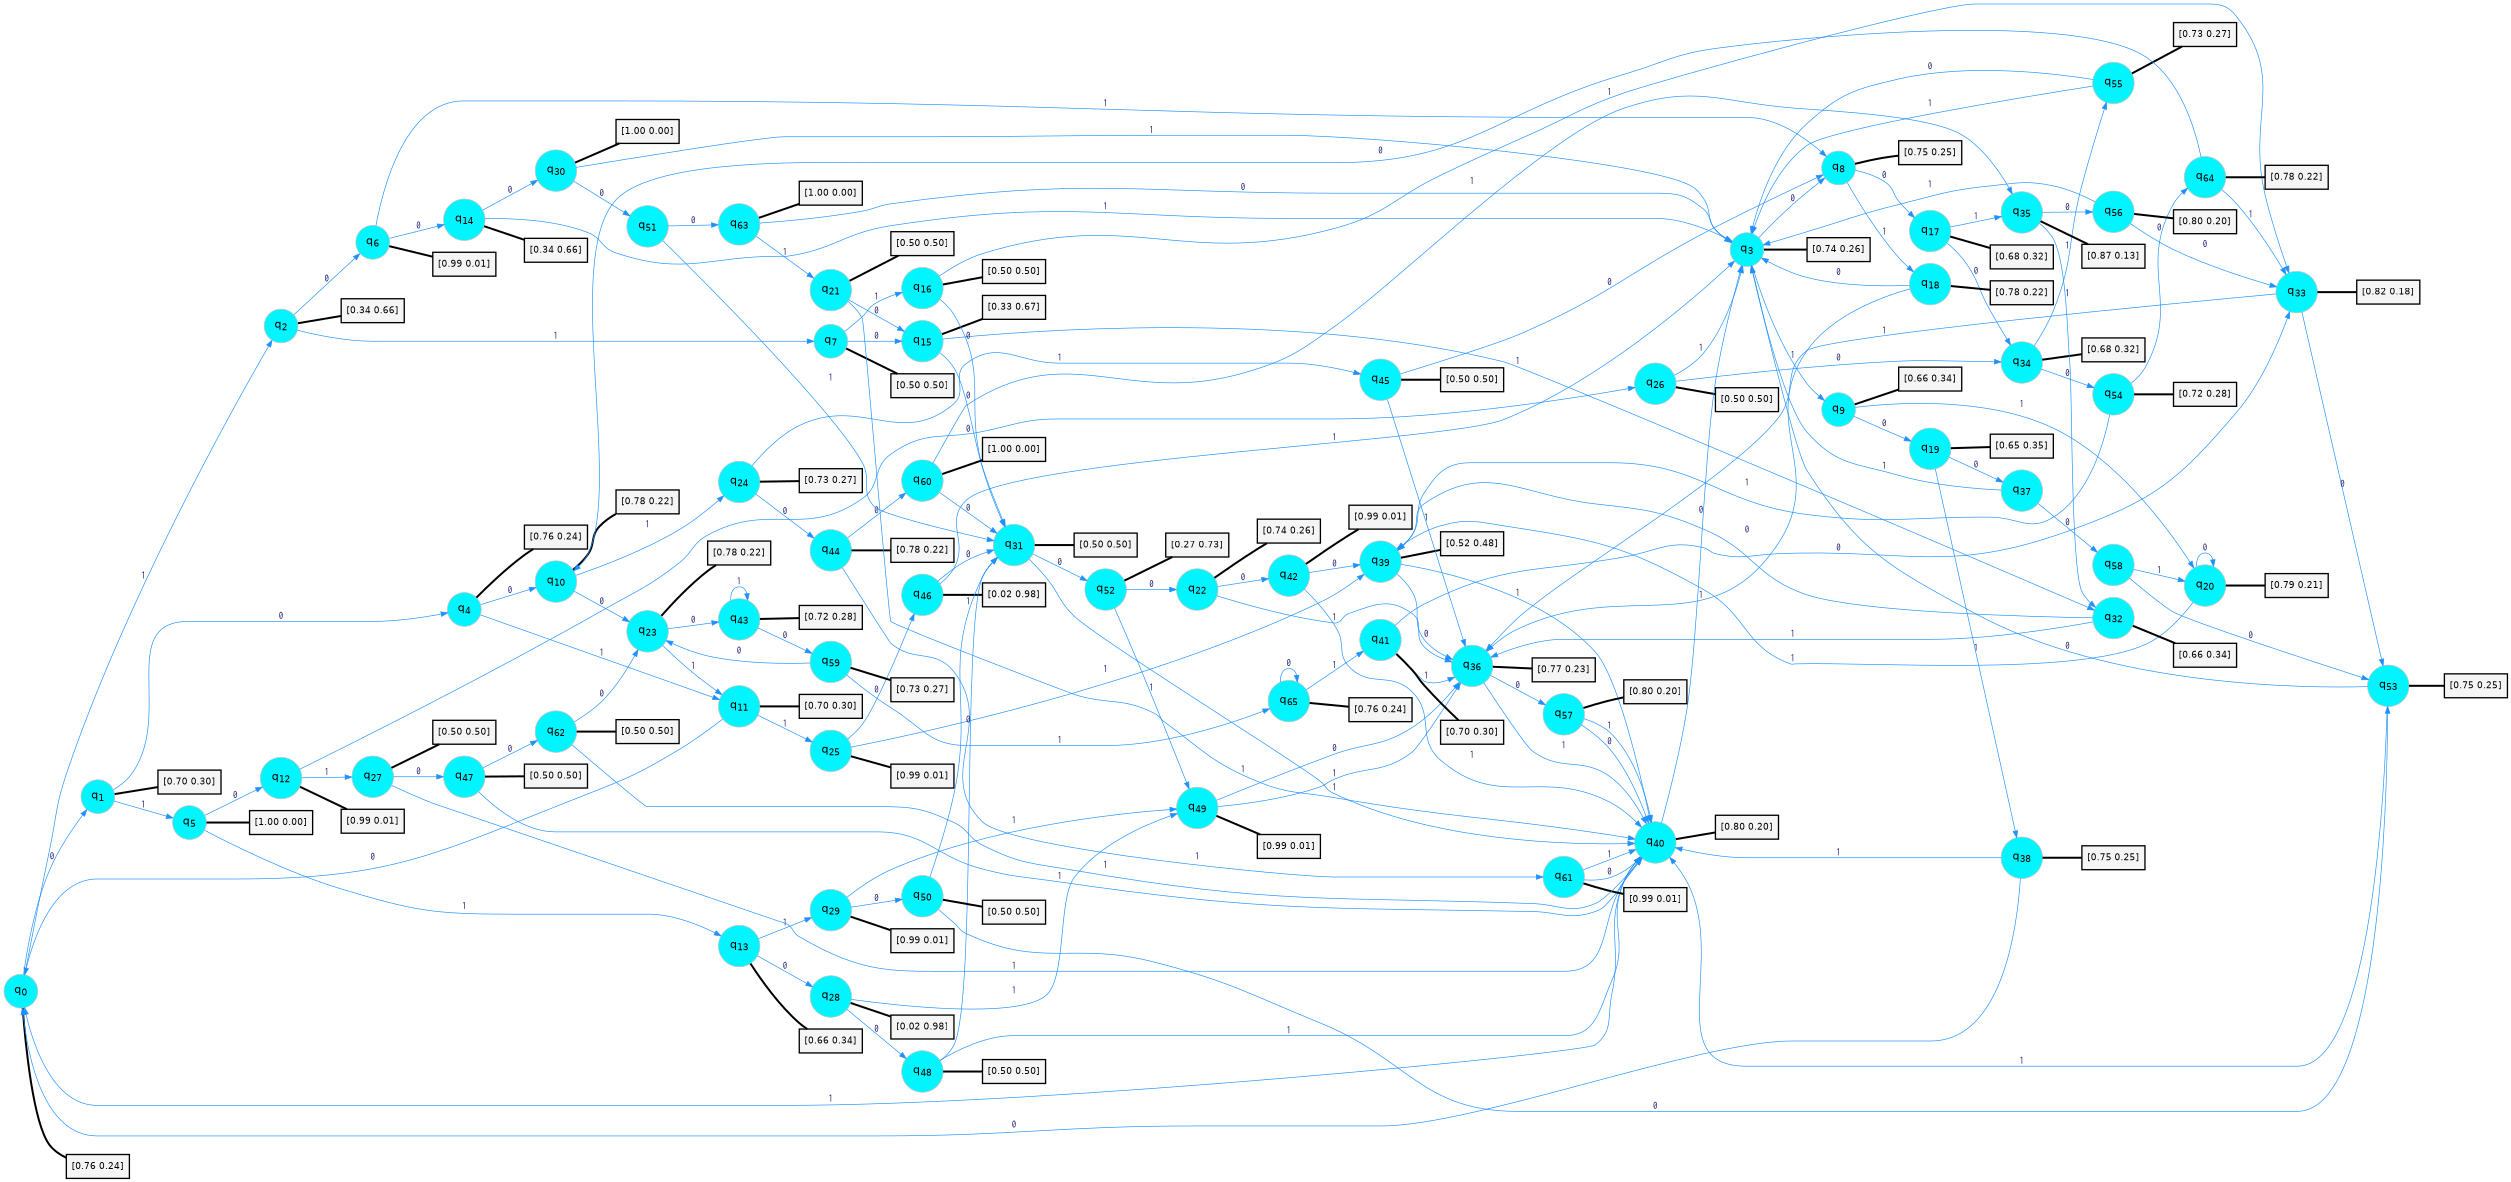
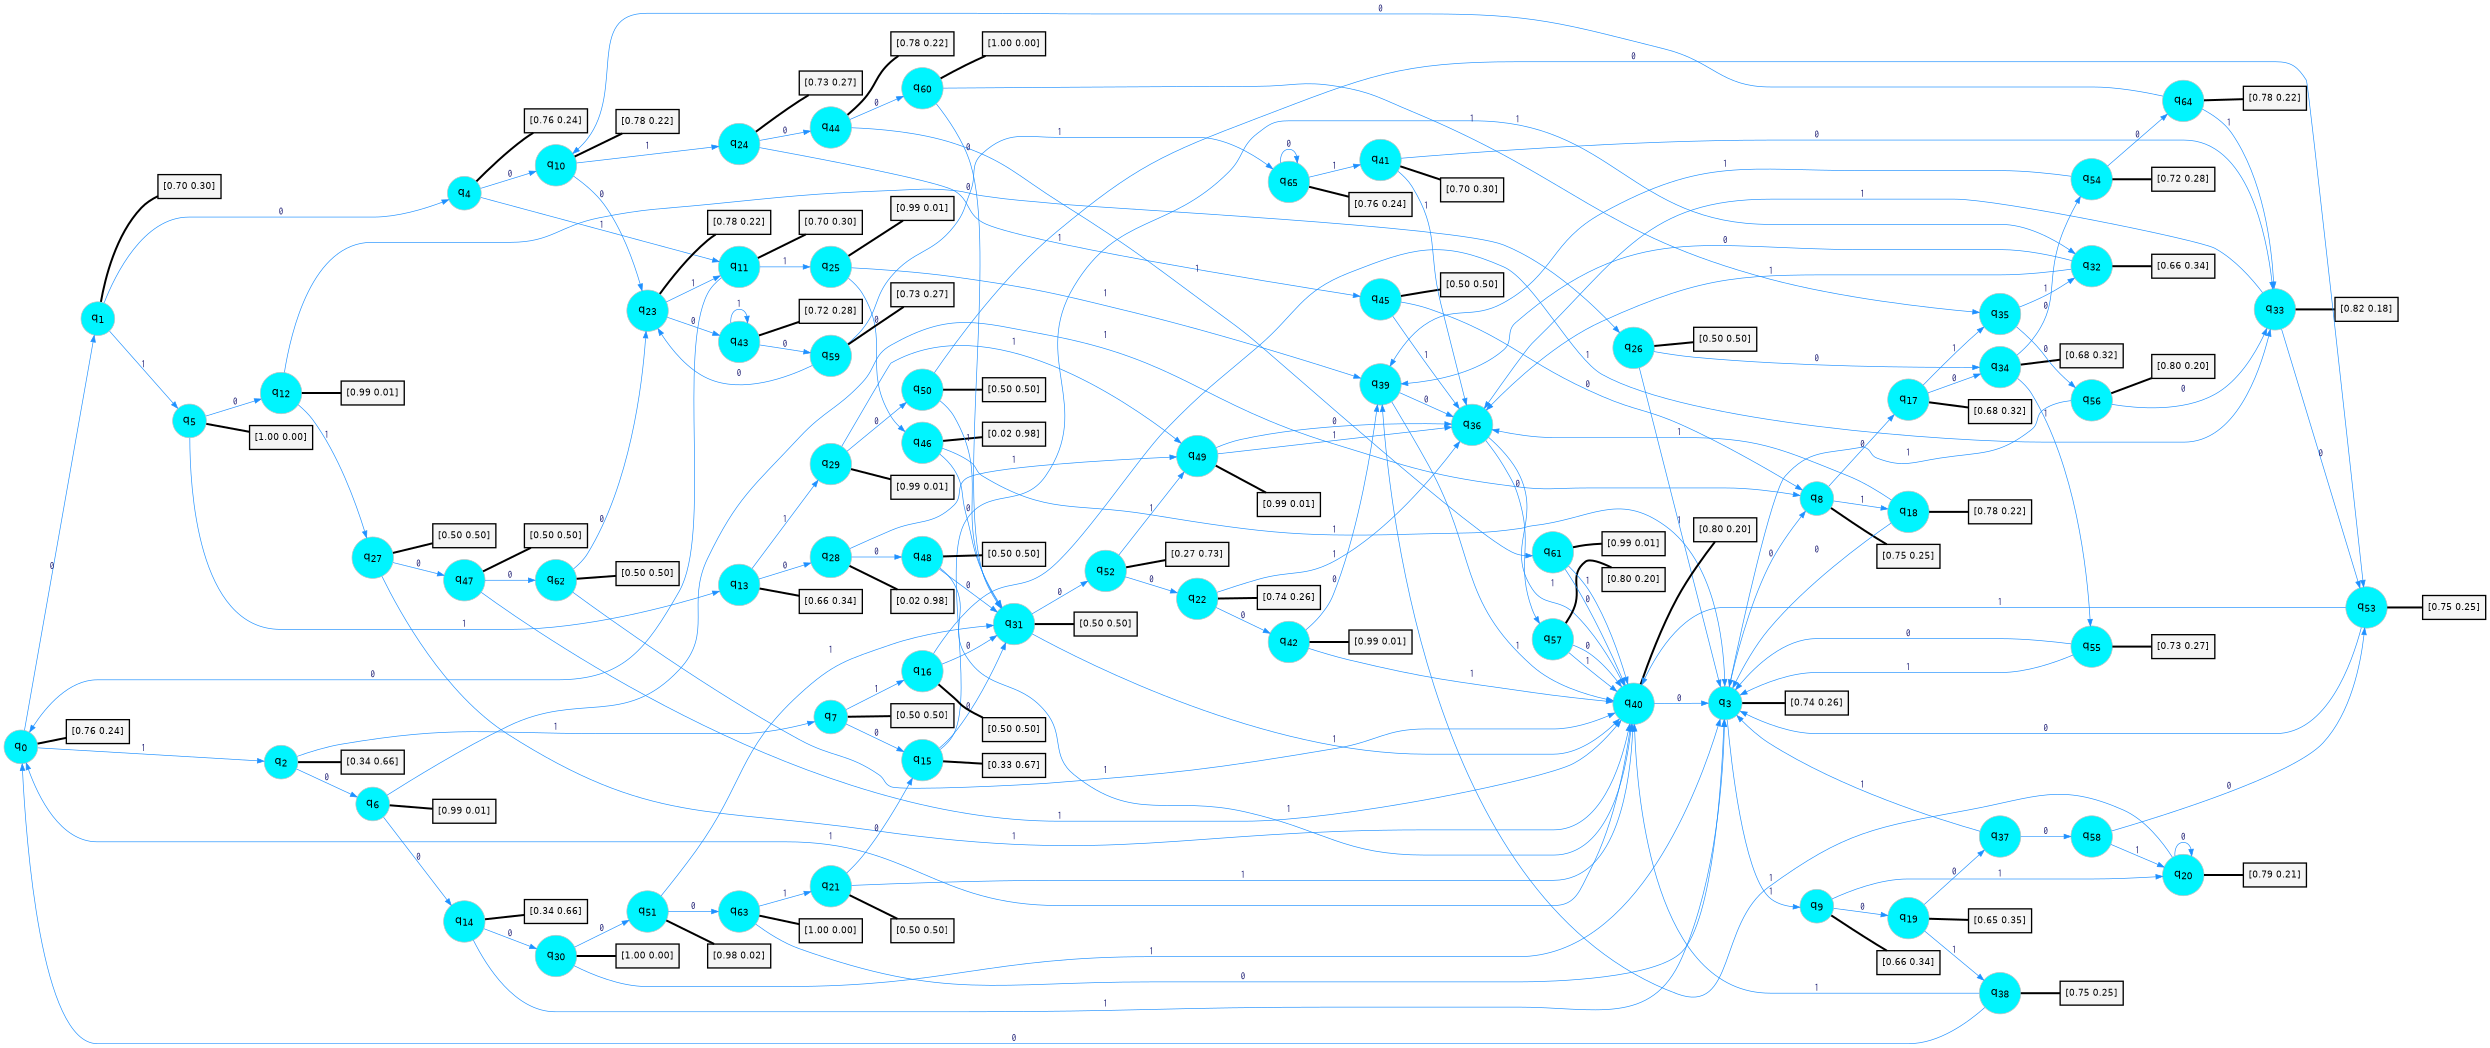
node "[0.87 0.13]": removed
node "[0.52 0.48]": removed
node "[0.77 0.23]": removed
node "[0.98 0.02]": added
